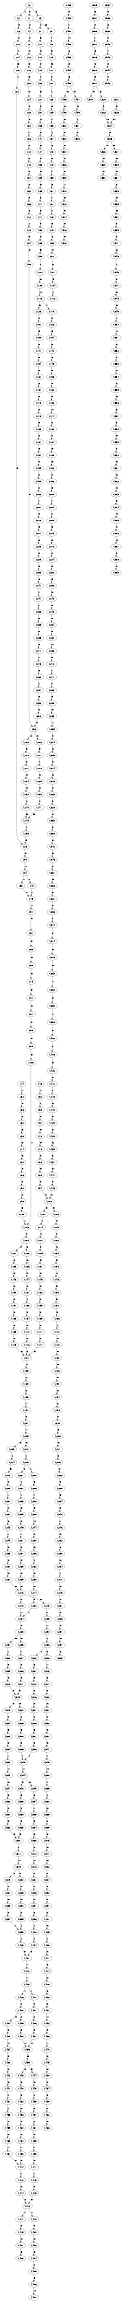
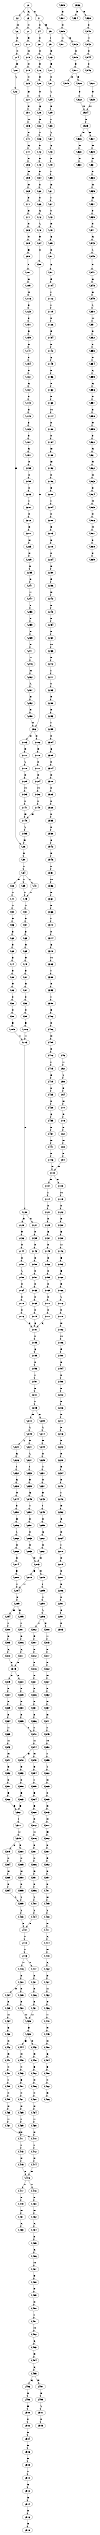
edge "S534" -> "S536": reversed
edge "S511" -> "S513": now "S509" -> "S513"
edge "S116" -> "S119": now "S112" -> "S119"
node "S38": added
node "S488": added
